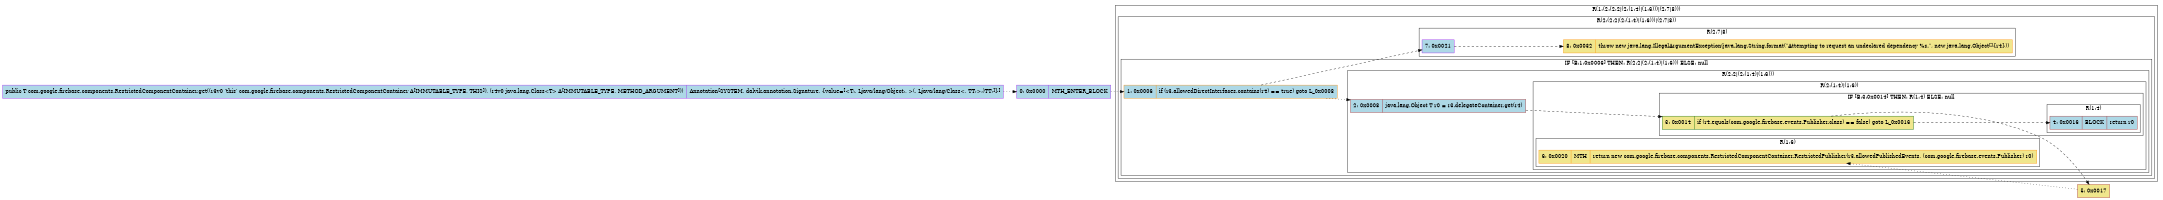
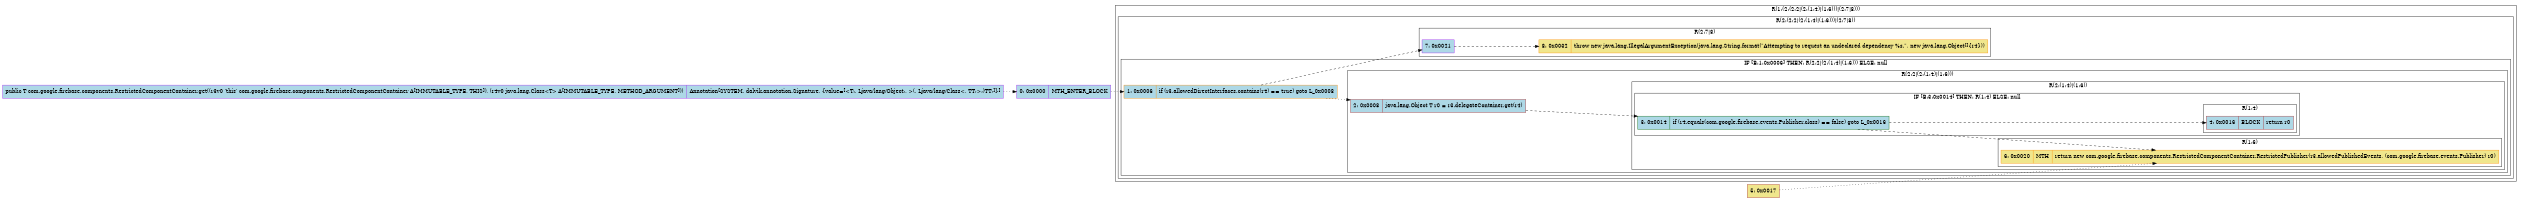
edge "3: 0x0014" -> "5: 0x0017": now "3: 0x0014" -> "6: 0x0020"
node "3: 0x0014": fillcolor khaki -> lightblue
